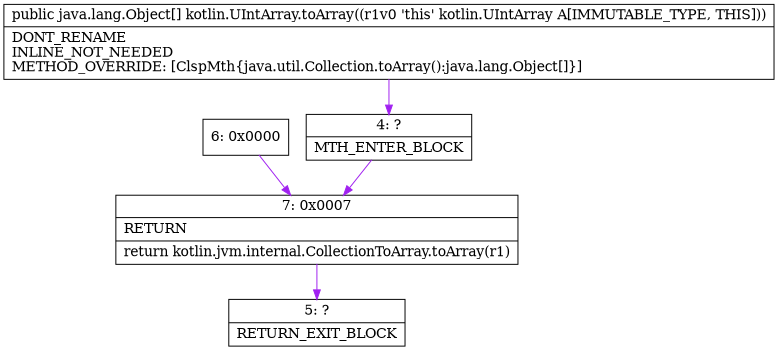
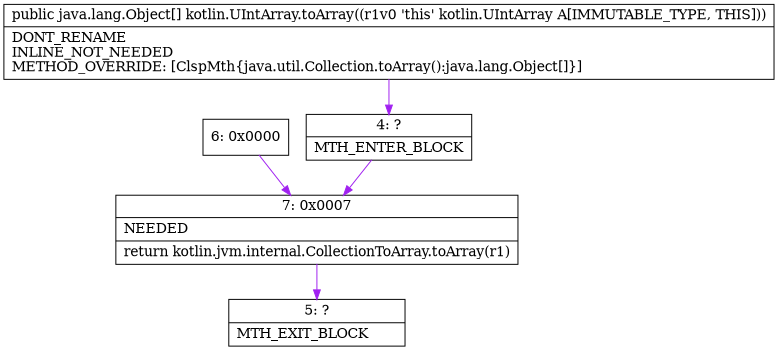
node "7: 0x0007": text "RETURN" -> "NEEDED"
node "5: ?": text "RETURN_EXIT_BLOCK" -> "MTH_EXIT_BLOCK"
